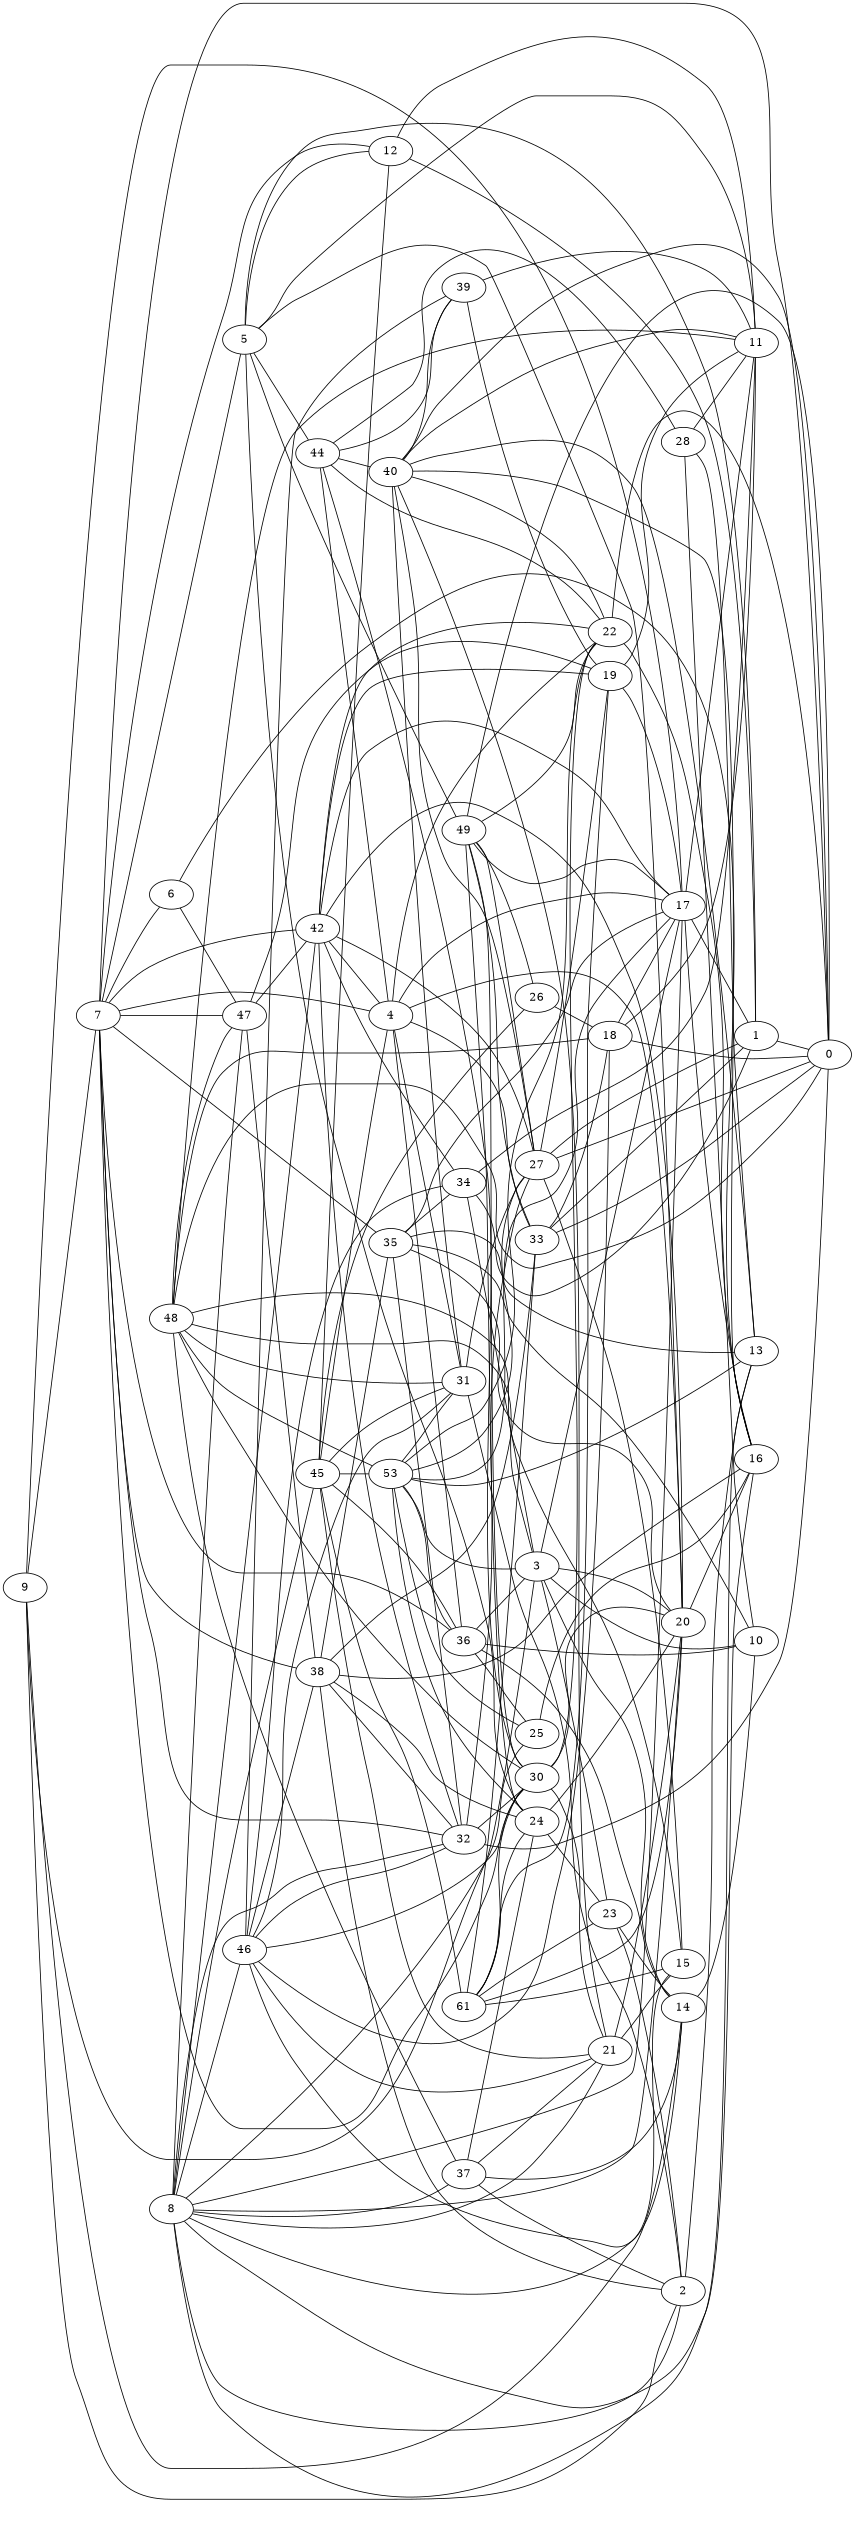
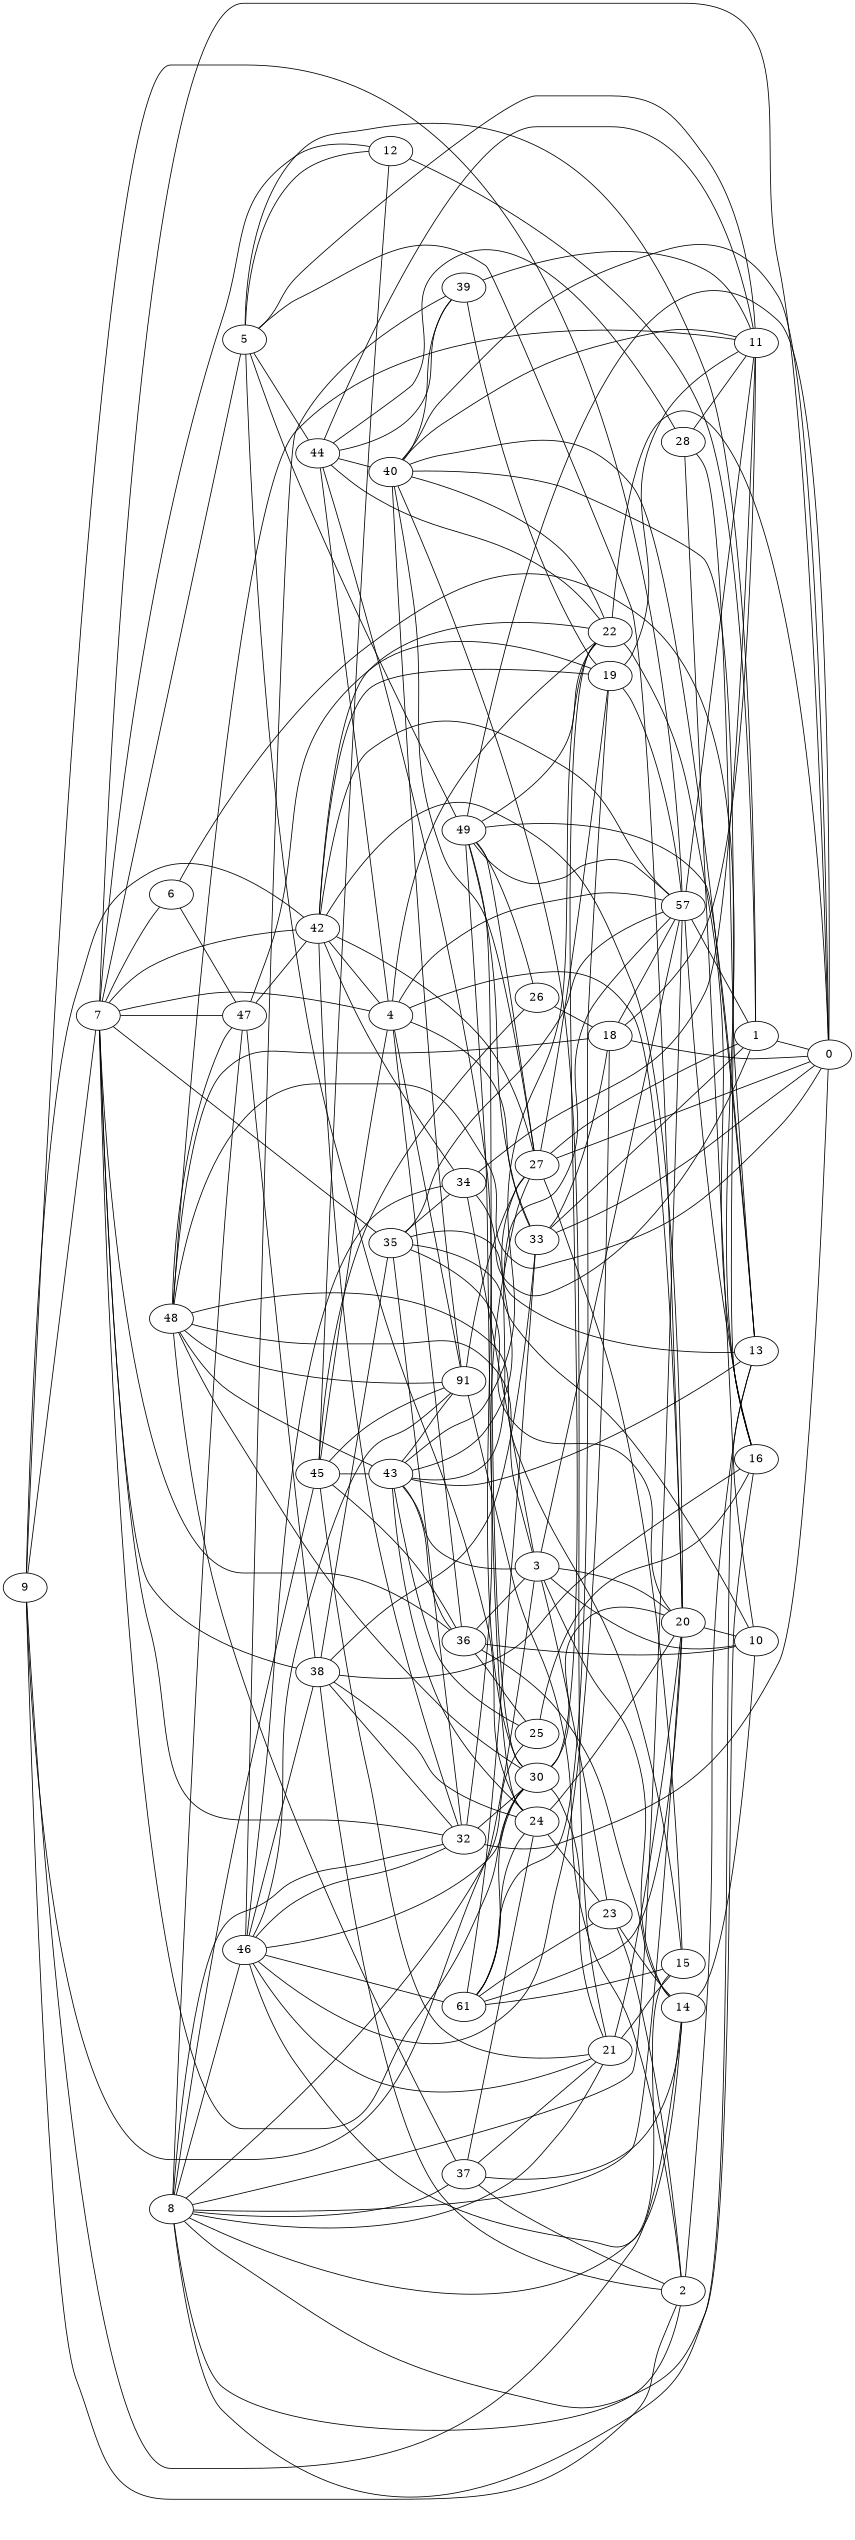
edge "12" -- "11": now "44" -- "11"
edge "49" -- "13": added
node "17": label "17" -> "57"
node "31": label "31" -> "91"
node "53": label "53" -> "43"
edge "16" -- "20": now "10" -- "20"
edge "42" -- "8": now "42" -- "9"
edge "45" -- "61": now "46" -- "61"
